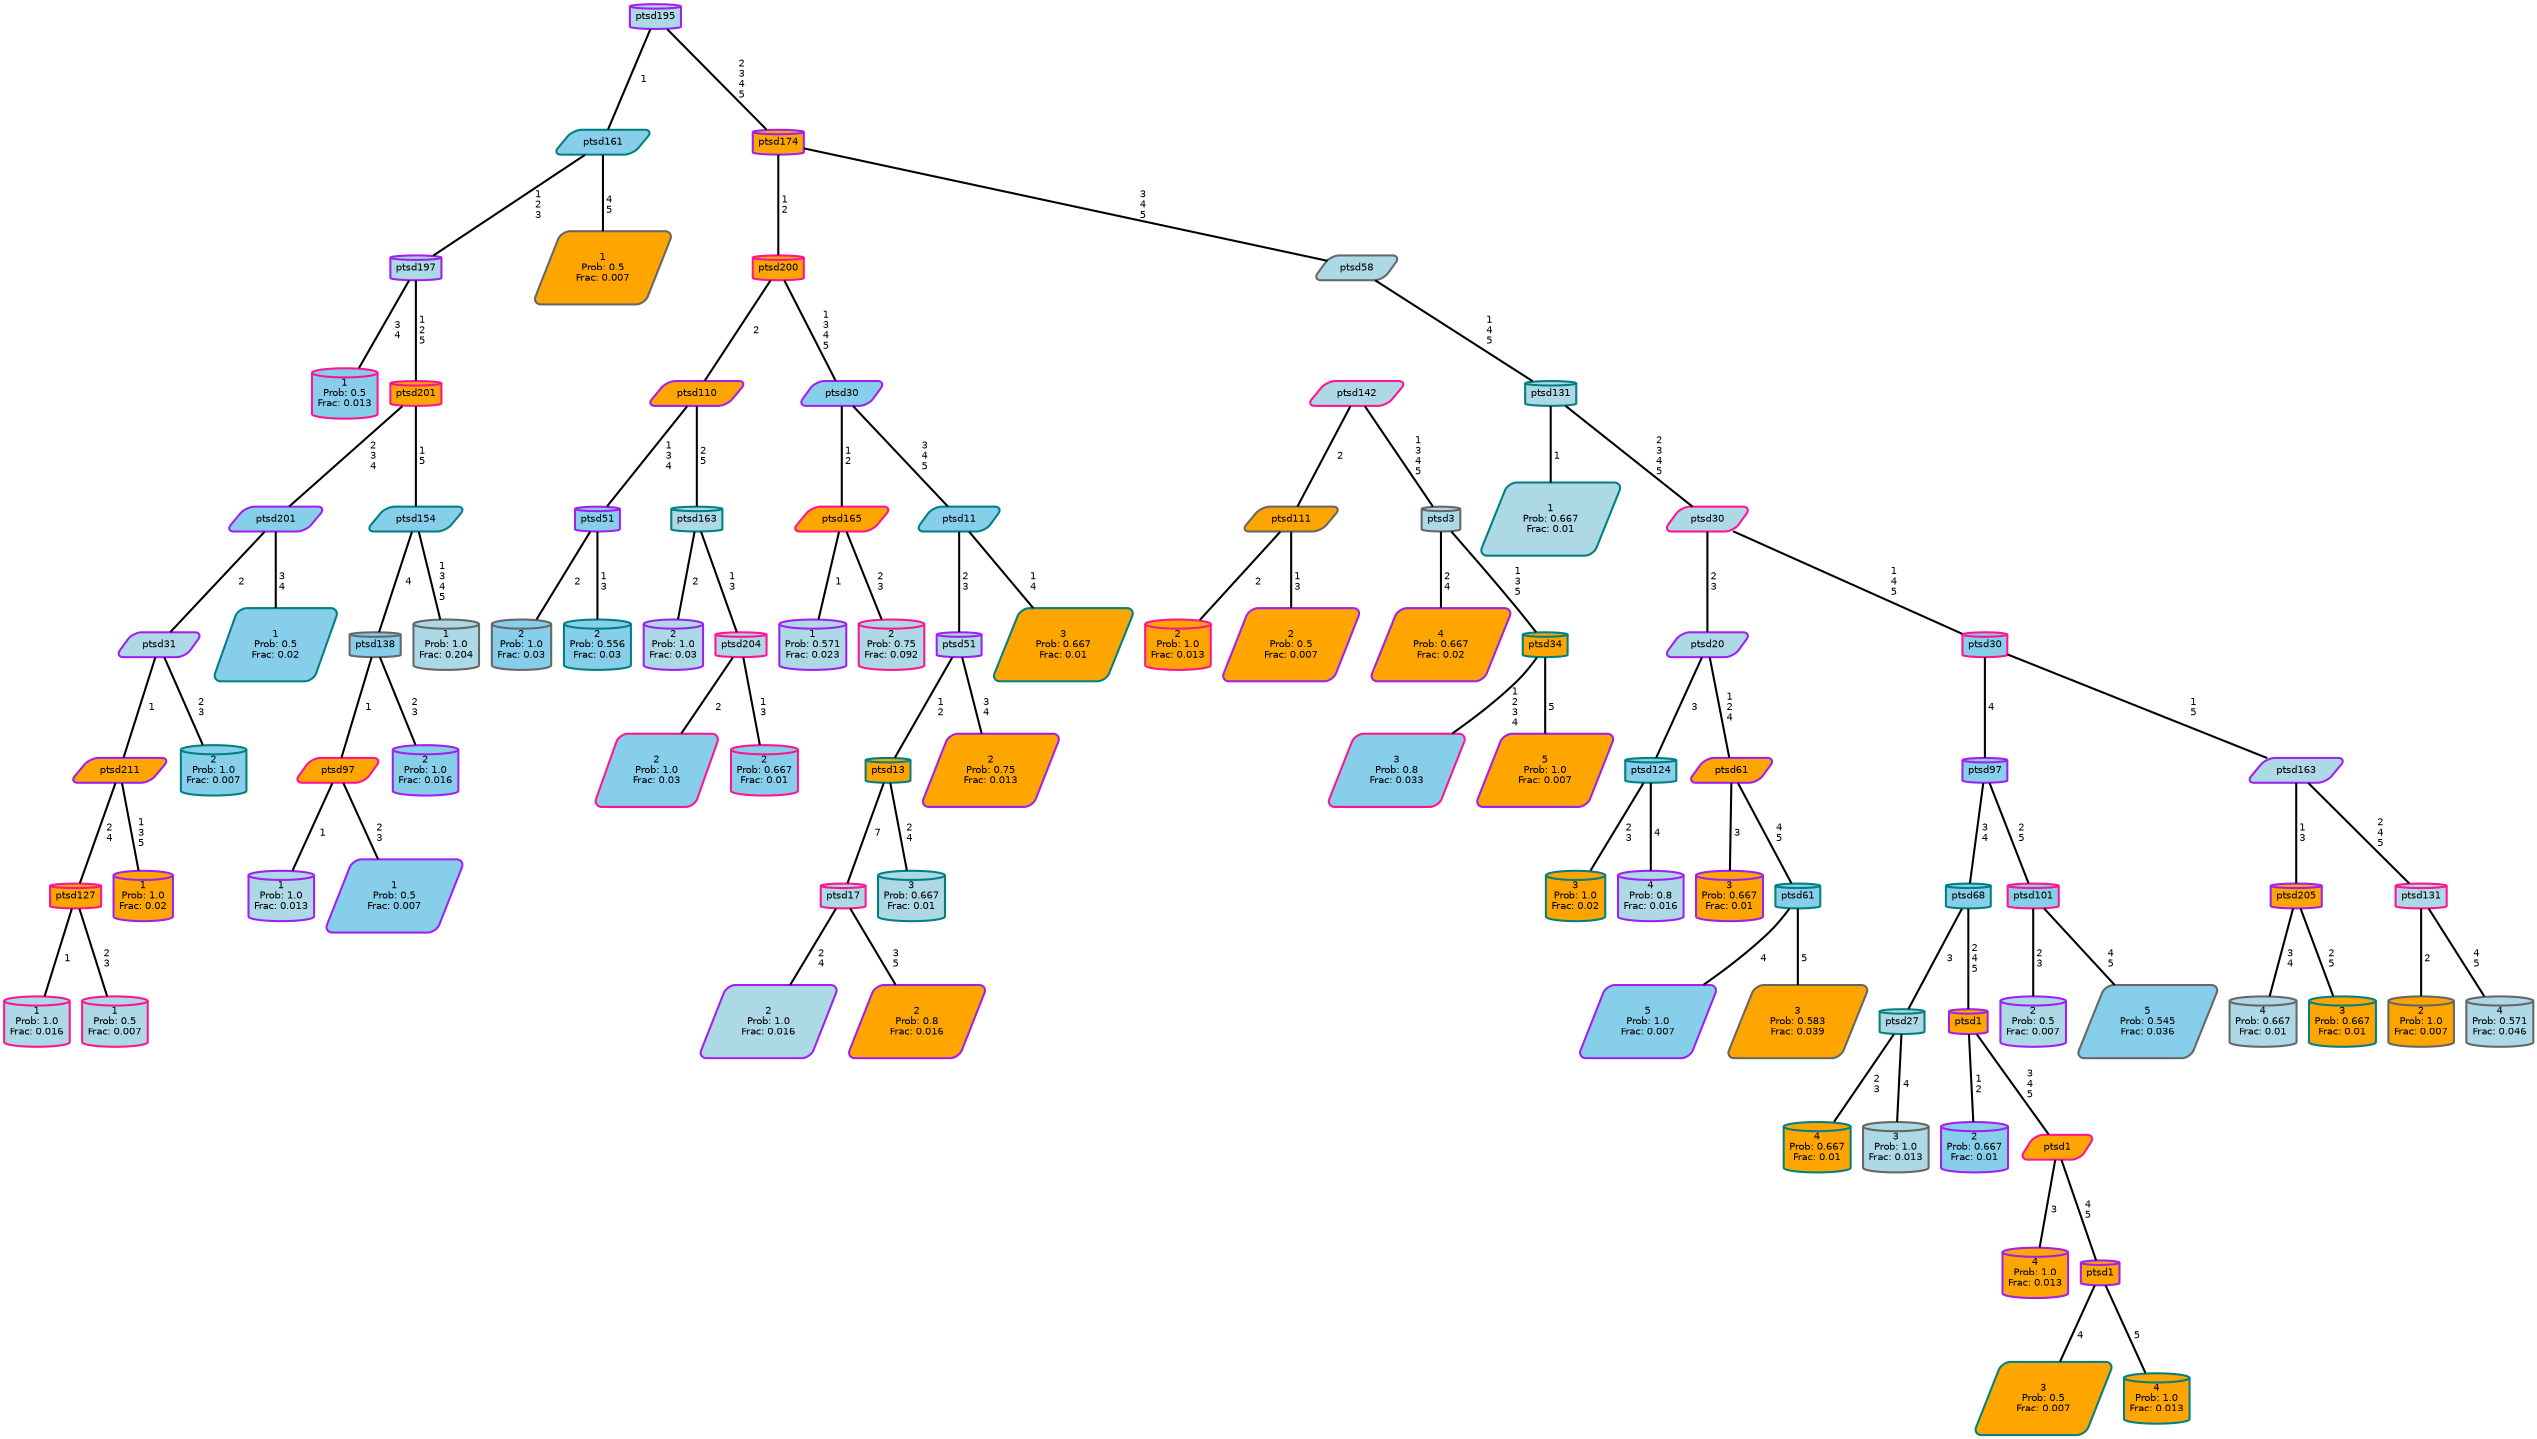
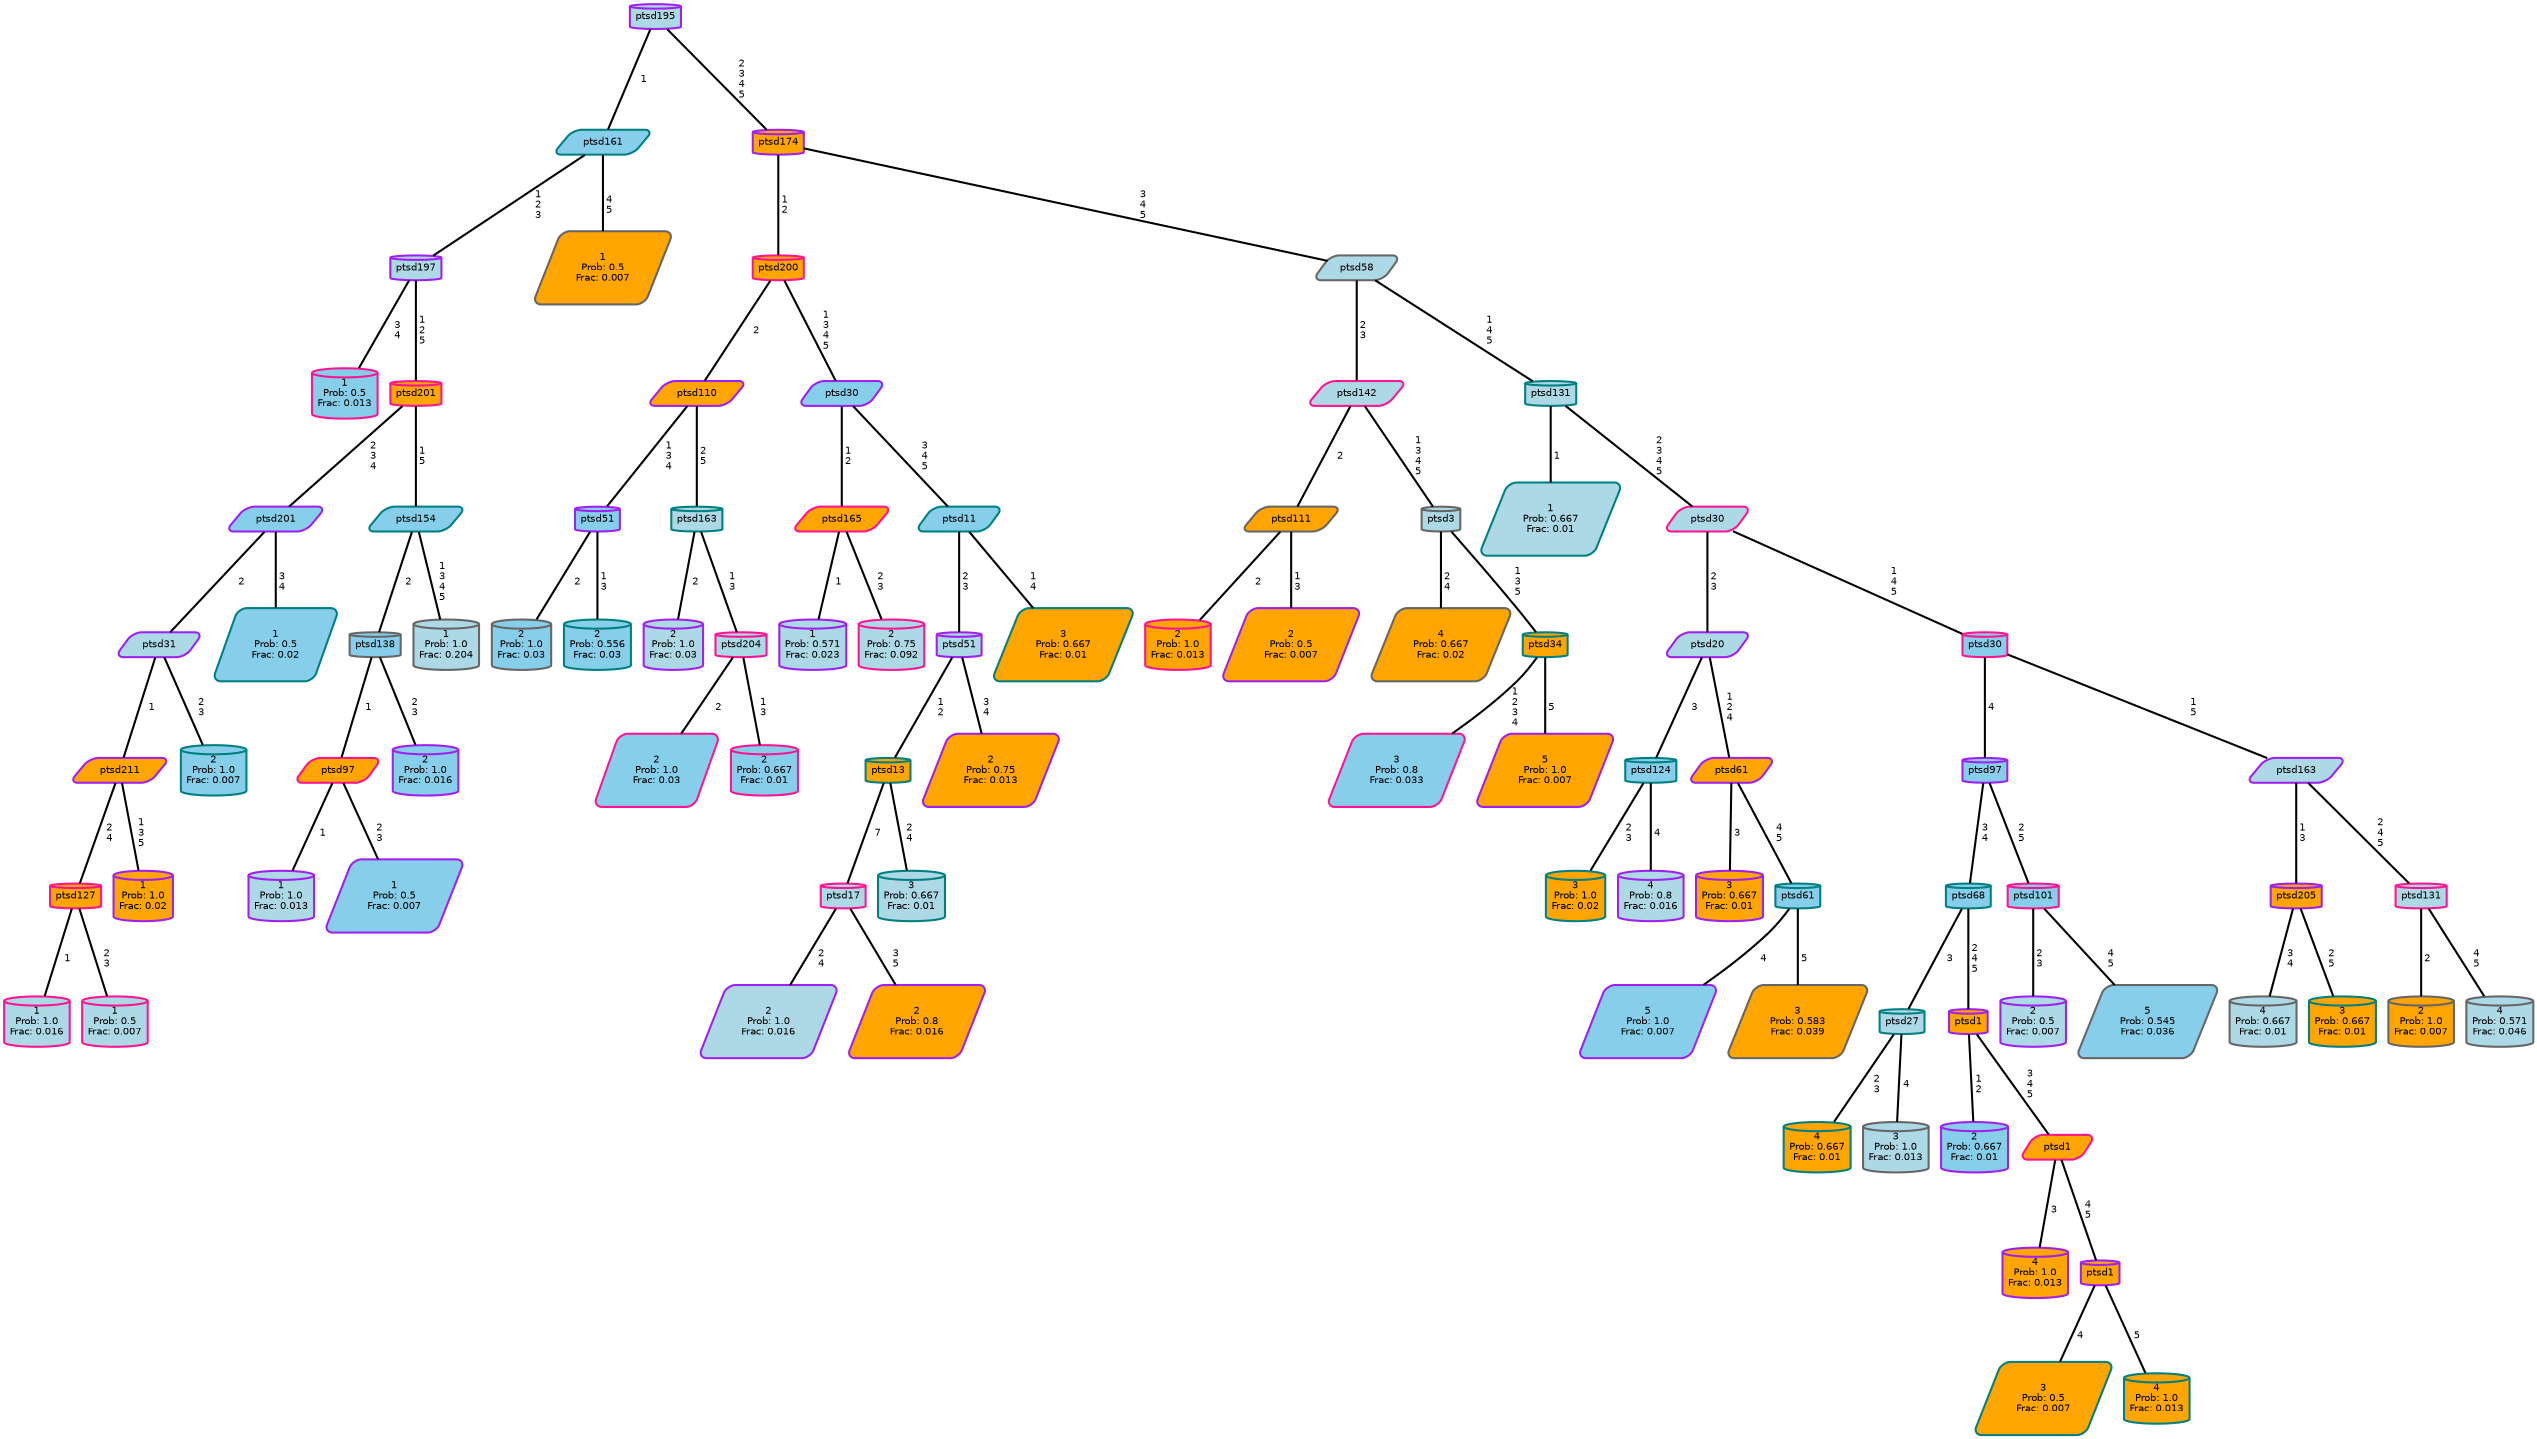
edge "ptsd58" -- "ptsd142": added, label "2 3"
edge "ptsd154" -- "ptsd138": label " 4" -> " 2"
node "4 Prob: 0.667 Frac: 0.02": color purple -> gray40
